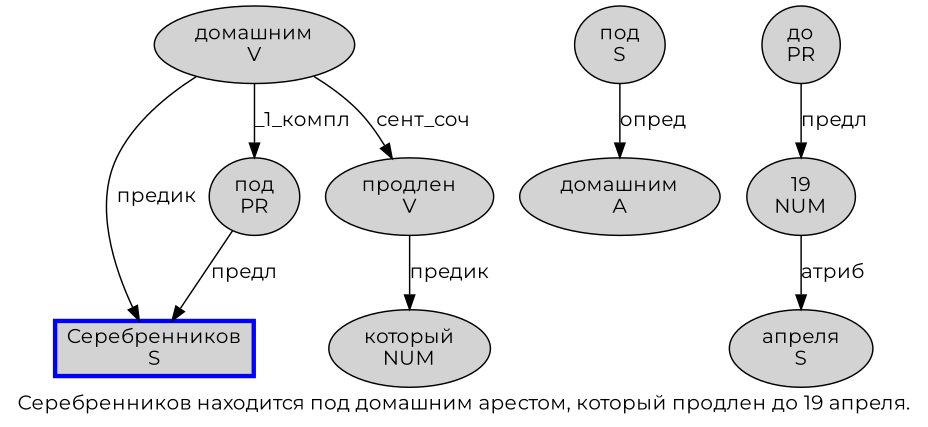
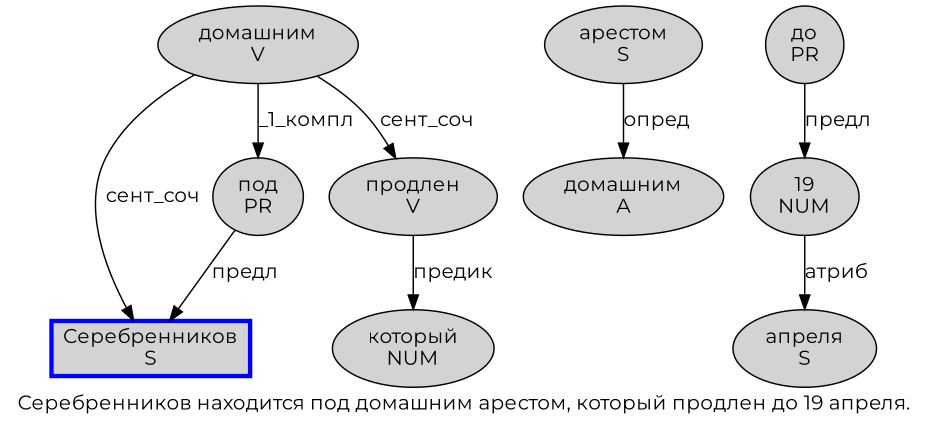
node "под S": label "под S" -> "арестом S"
edge "домашним V" -> "Серебренников S": label "предик" -> "сент_соч"
